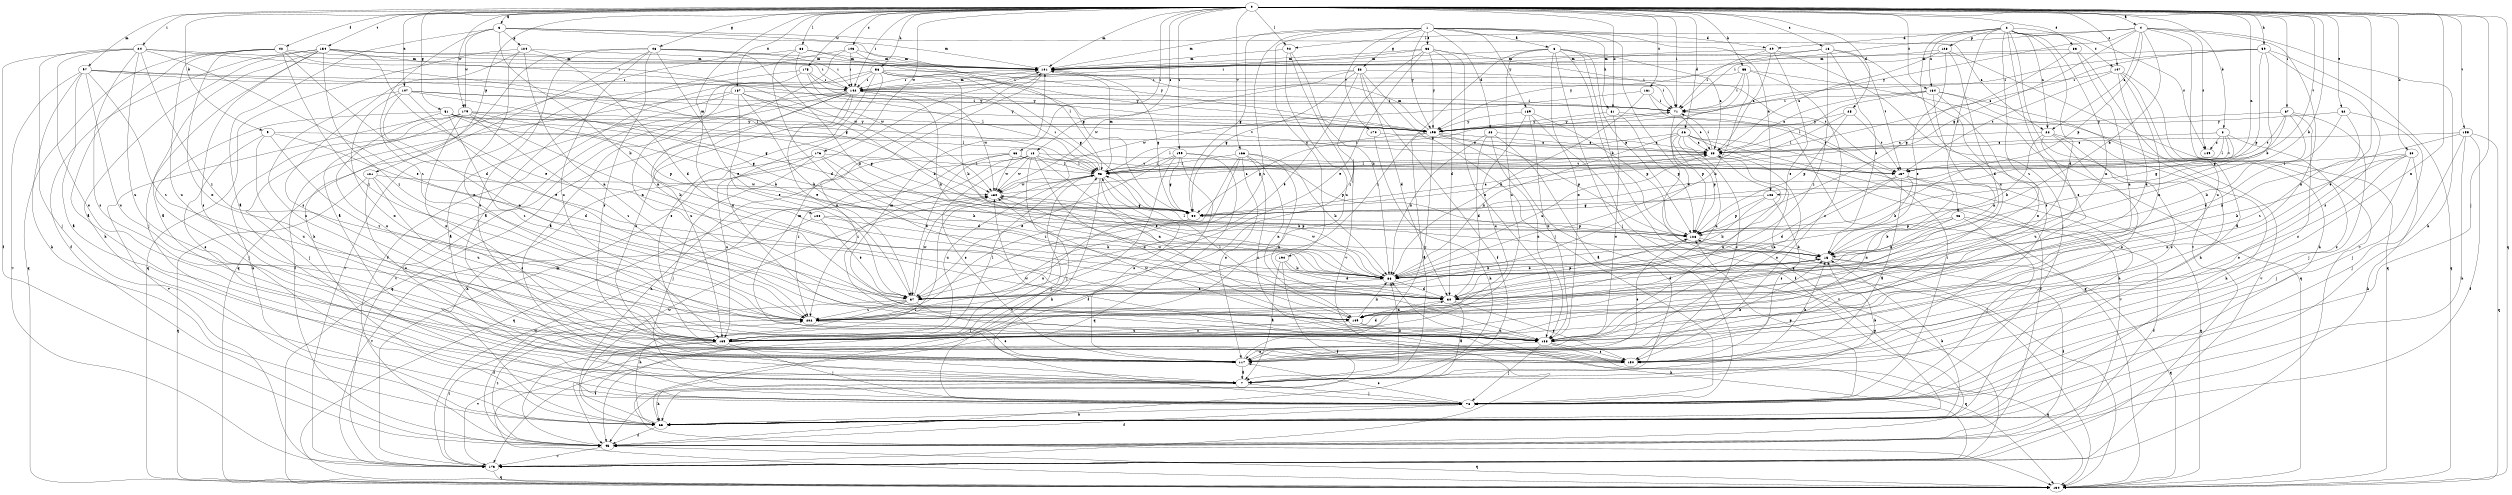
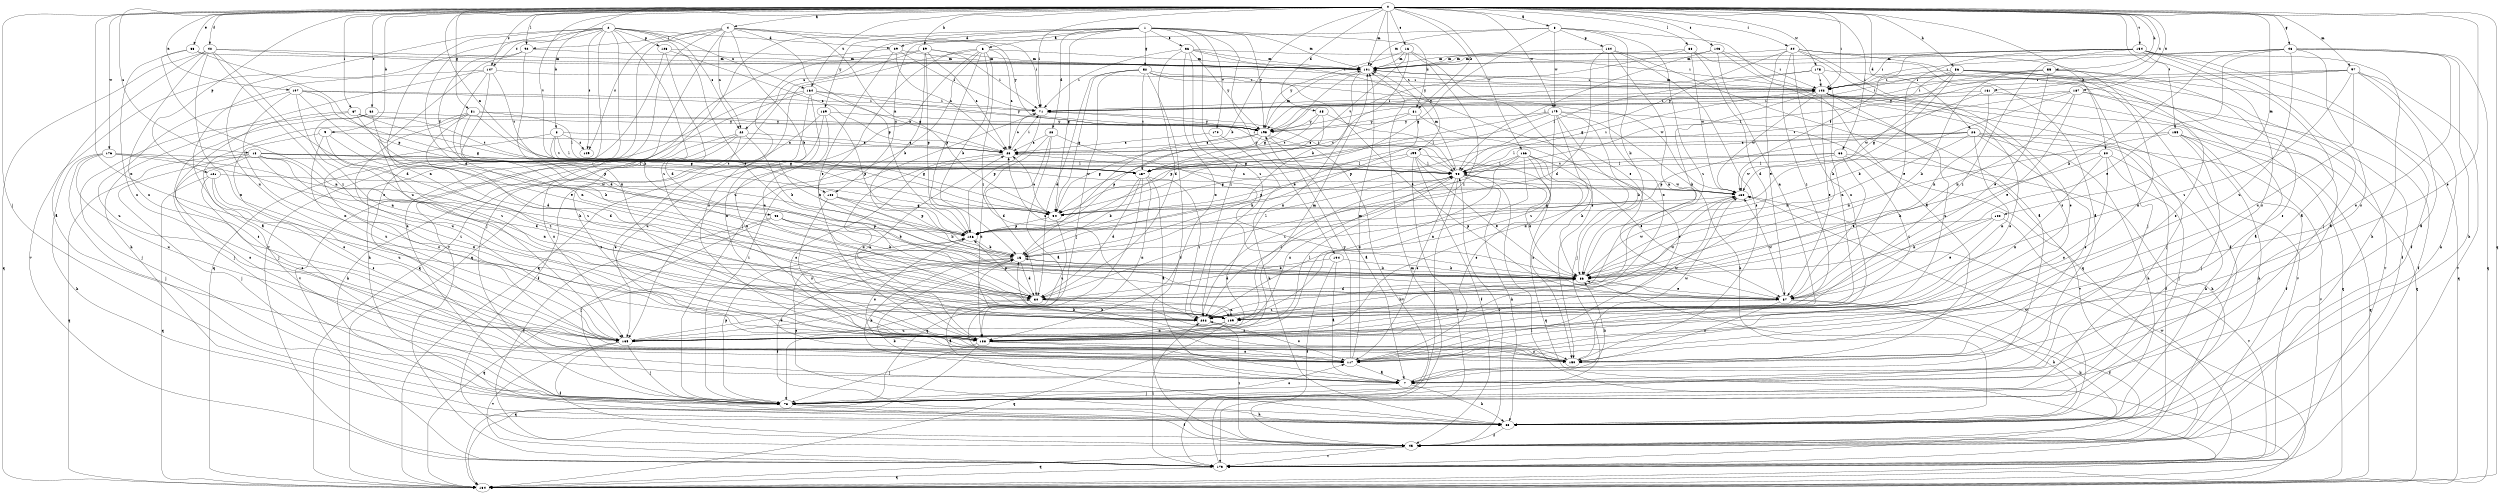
edge "154" -> "180": label "w" -> "f"
edge "123" -> "37": now "2" -> "37"
